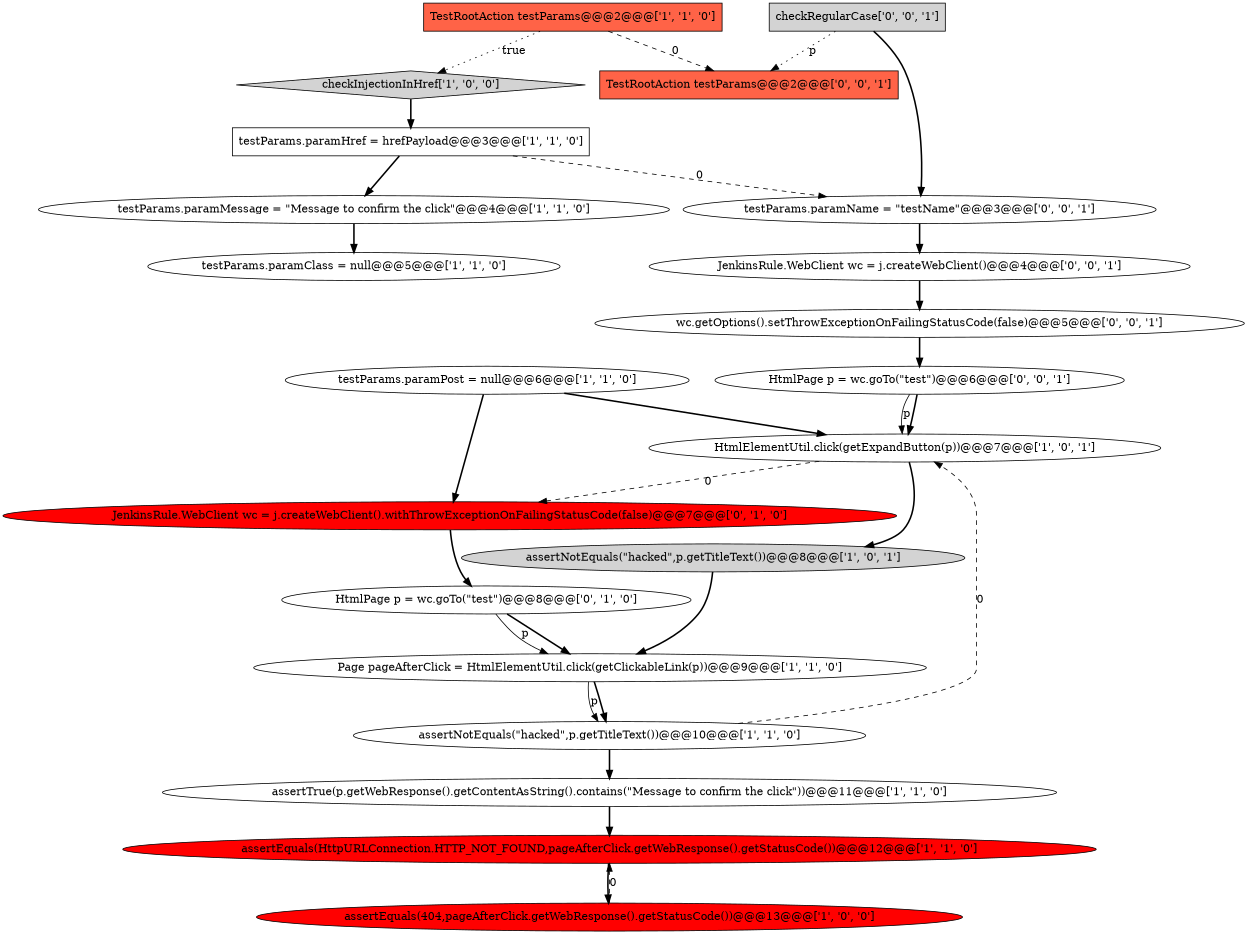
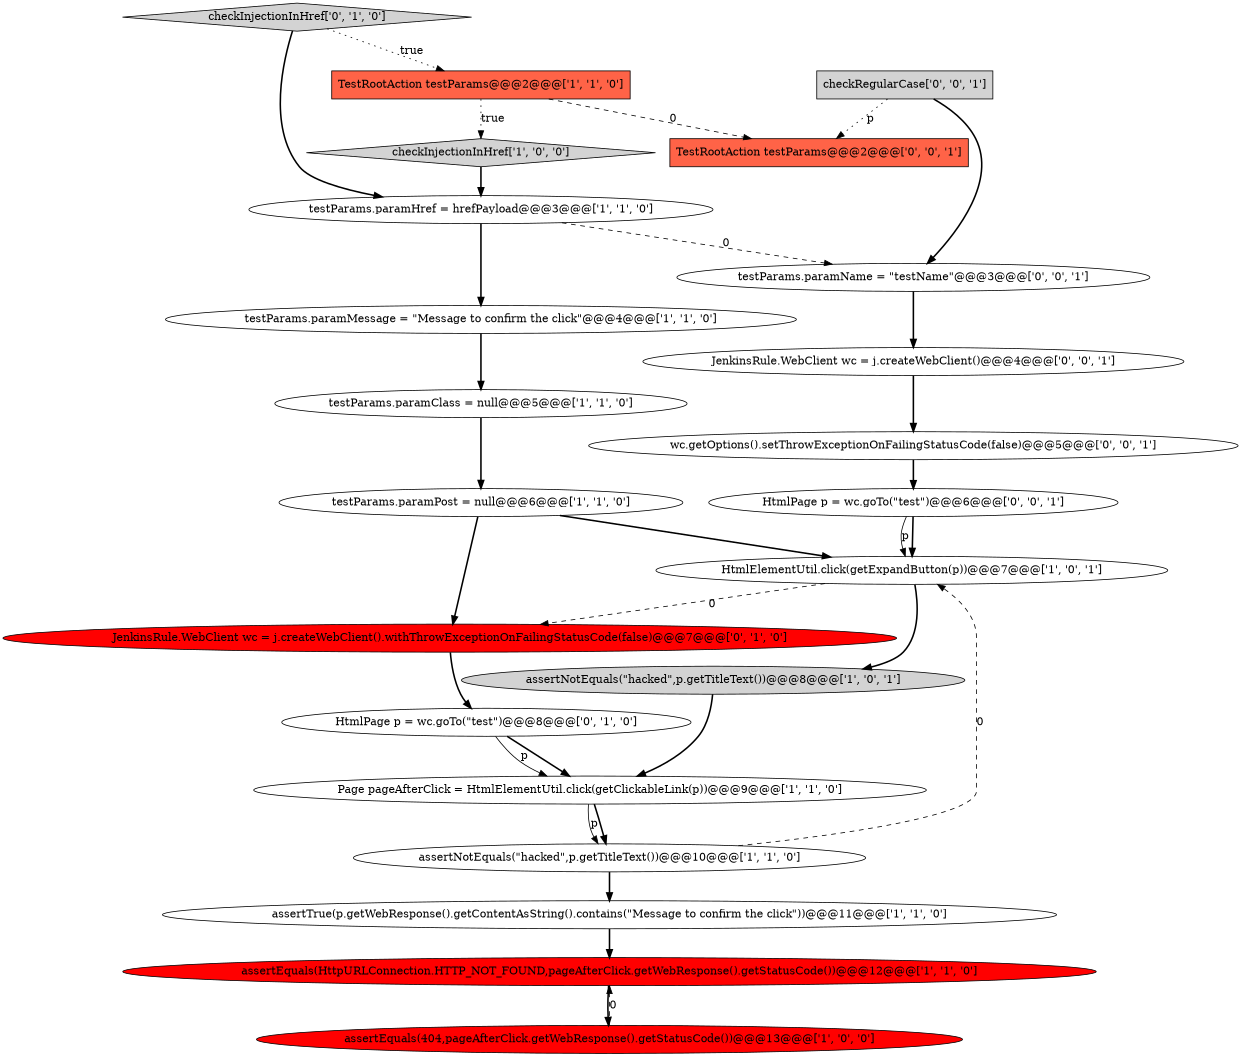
node "checkInjectionInHref['0', '1', '0']": added
node "testParams.paramHref = hrefPayload@@@3@@@['1', '1', '0']": shape box -> ellipse
edge "testParams.paramClass = null@@@5@@@['1', '1', '0']" -> "testParams.paramPost = null@@@6@@@['1', '1', '0']": added
